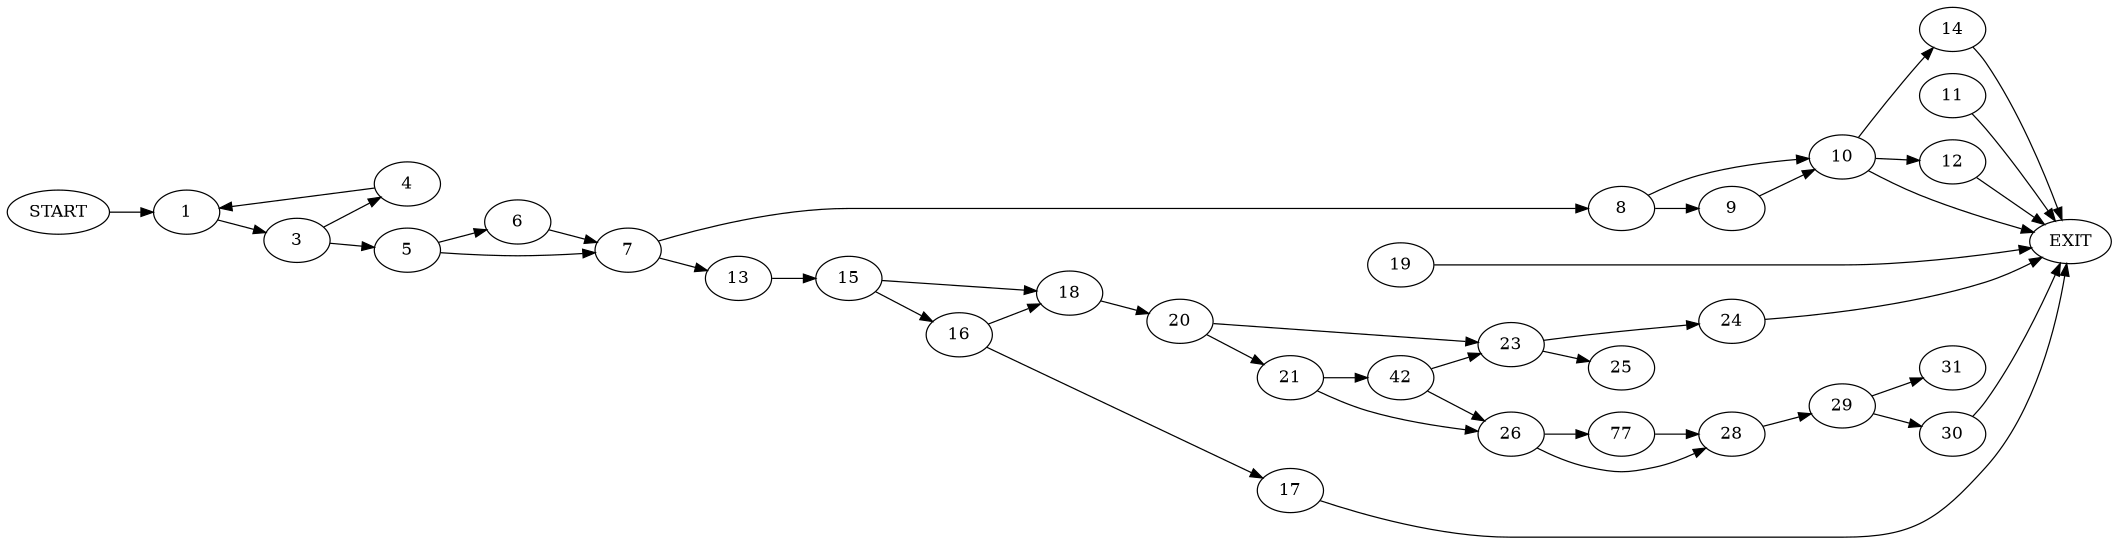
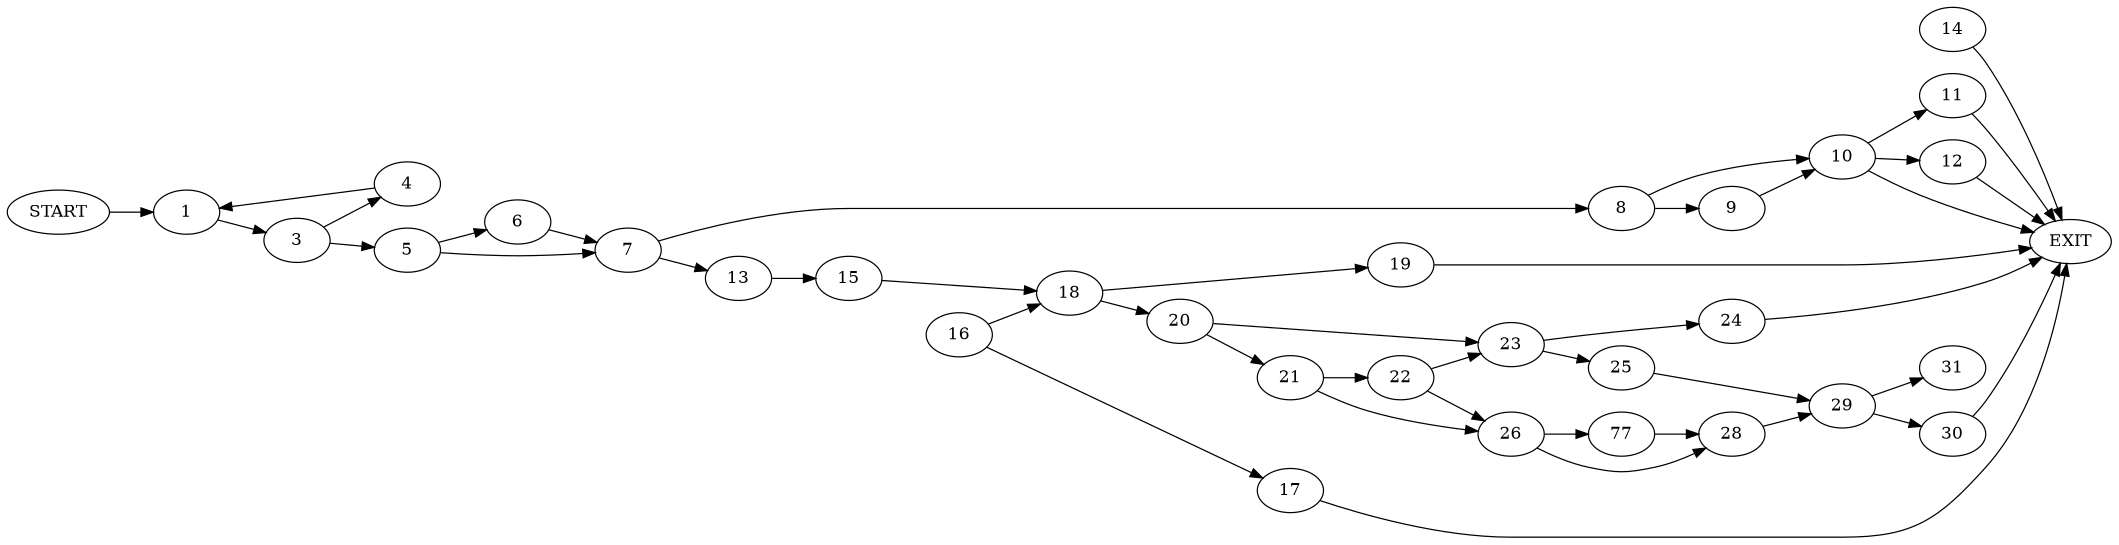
edge "10" -> "14": now "10" -> "11"
edge "18" -> "19": added
edge "15" -> "16": removed
node "42": label "42" -> "22"
edge "25" -> "29": added
